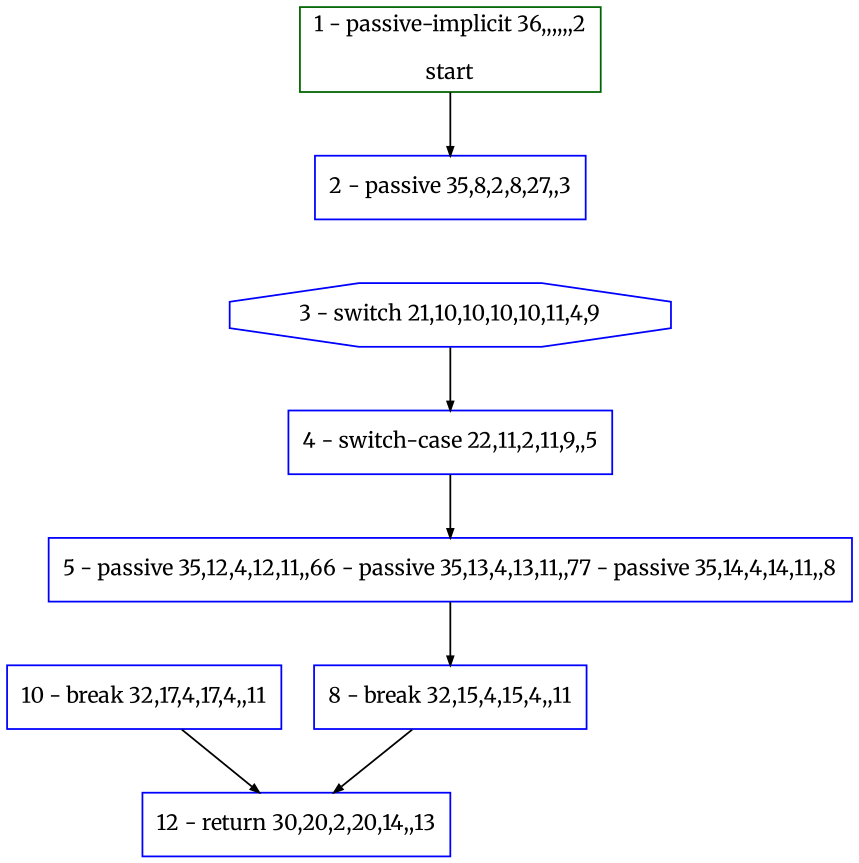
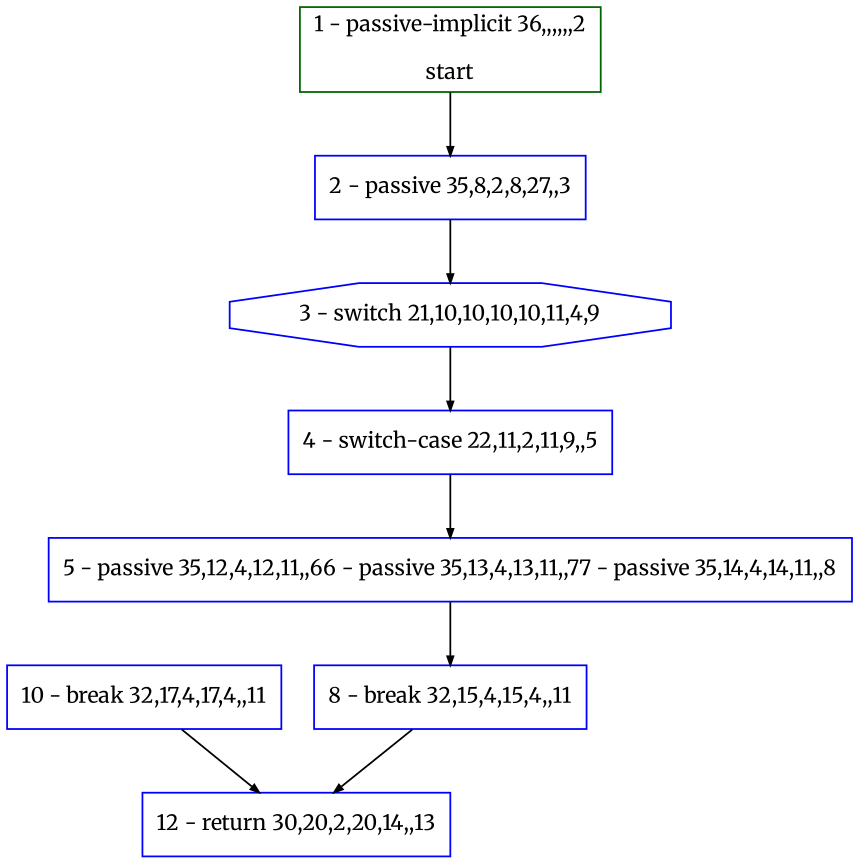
edge "2 - passive 35,8,2,8,27,,3" -> "3 - switch 21,10,10,10,10,11,4,9": added
